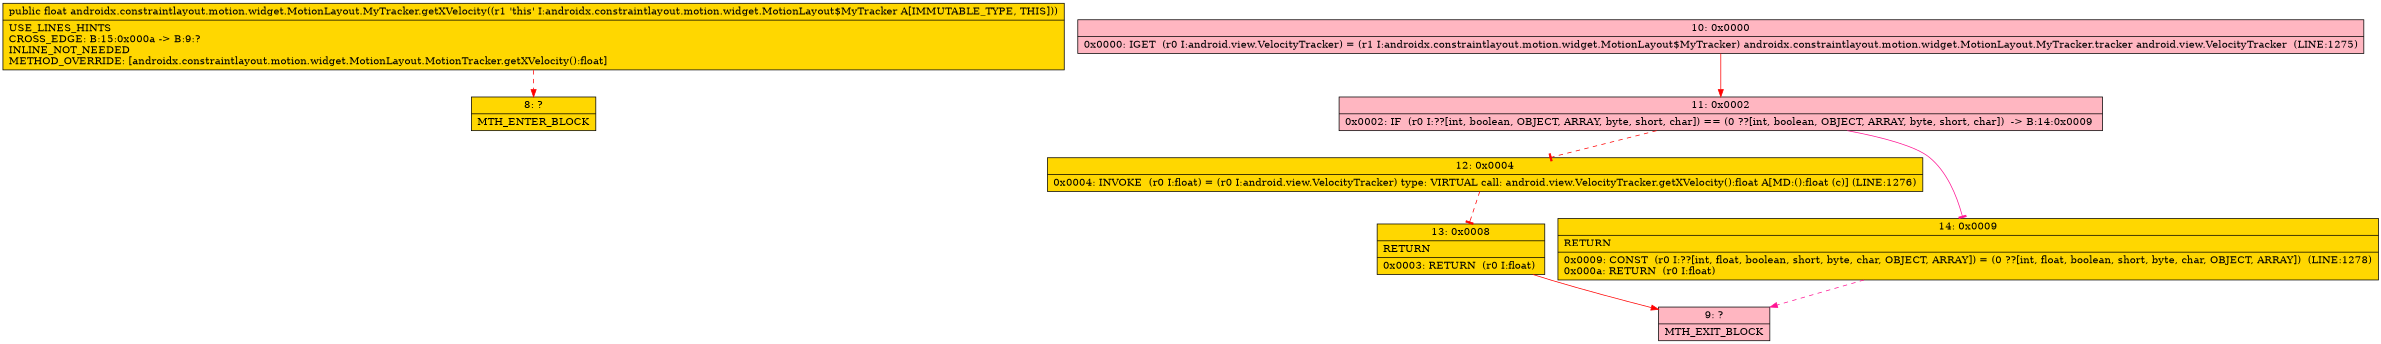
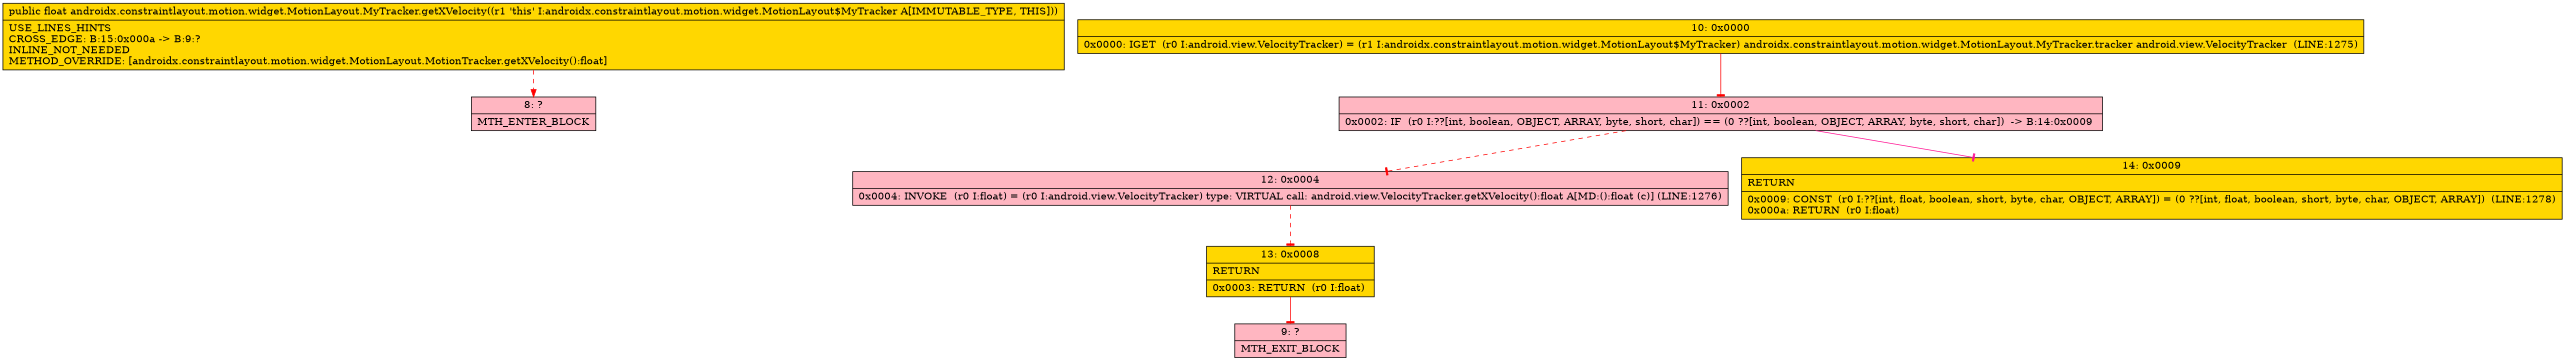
node "10: 0x0000": fillcolor lightpink -> gold
edge "10: 0x0000" -> "11: 0x0002": arrowhead normal -> tee
node "8: ?": fillcolor gold -> lightpink
node "12: 0x0004": fillcolor gold -> lightpink
edge "13: 0x0008" -> "9: ?": arrowhead normal -> tee
edge "14: 0x0009" -> "9: ?": removed
